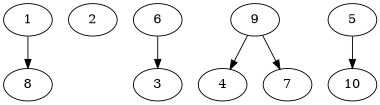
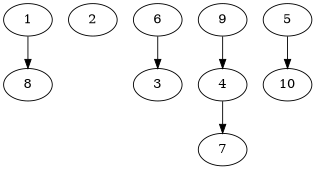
edge "9" -> "7": now "4" -> "7"
